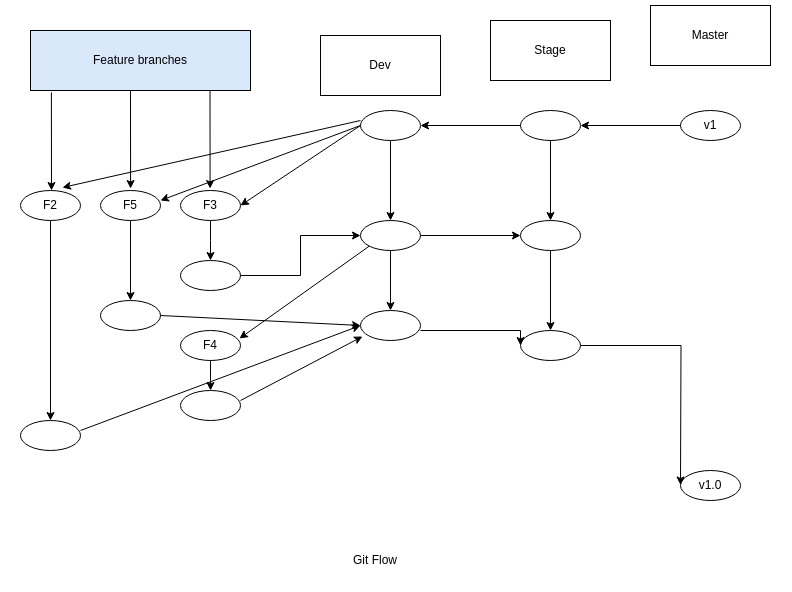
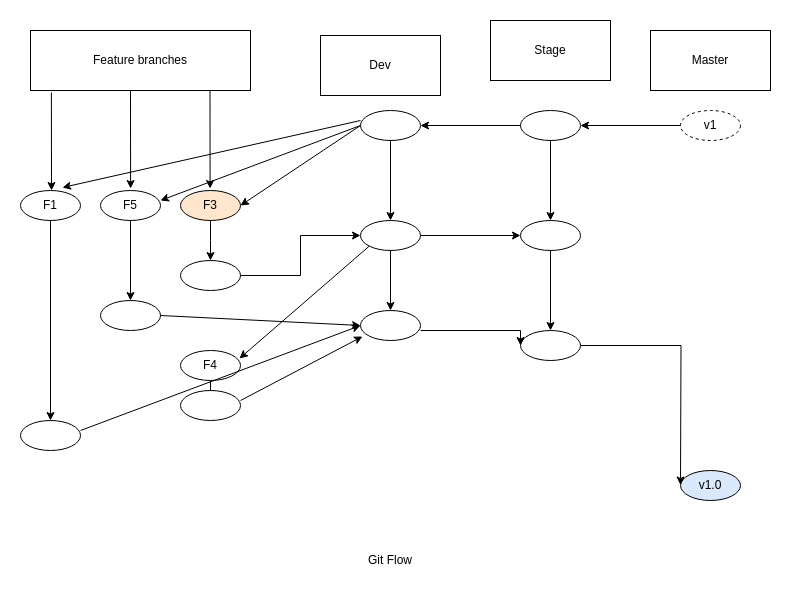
node "Master": moved (711, 36) -> (711, 61)
node "Feature branches": fillcolor #dae8fc -> #ffffff
node "v1": style solid -> dashed
node "F2": label "F2" -> "F1"
node "F3": fillcolor #ffffff -> #ffe6cc
node "F4": moved (211, 346) -> (211, 366)
node "v1.0": fillcolor #ffffff -> #dae8fc
node "Git Flow": moved (376, 561) -> (391, 561)
